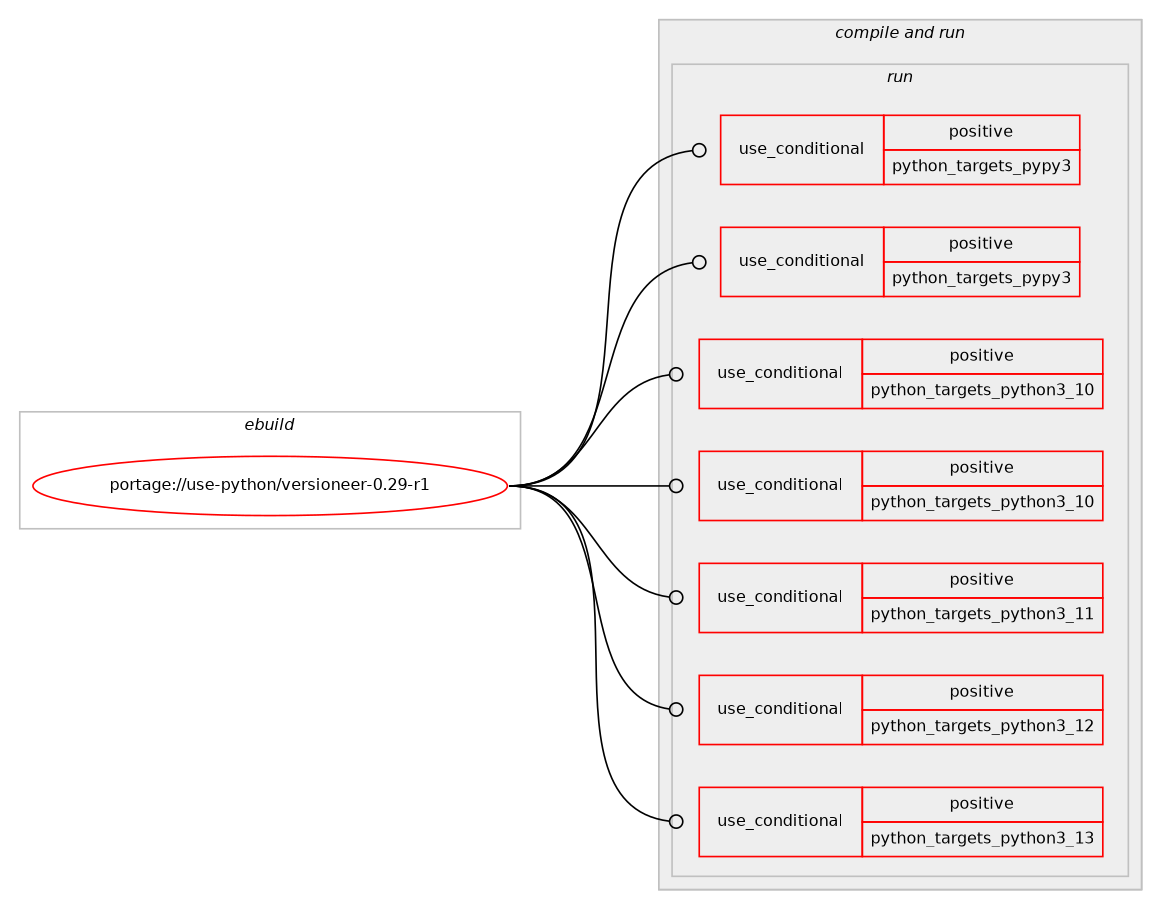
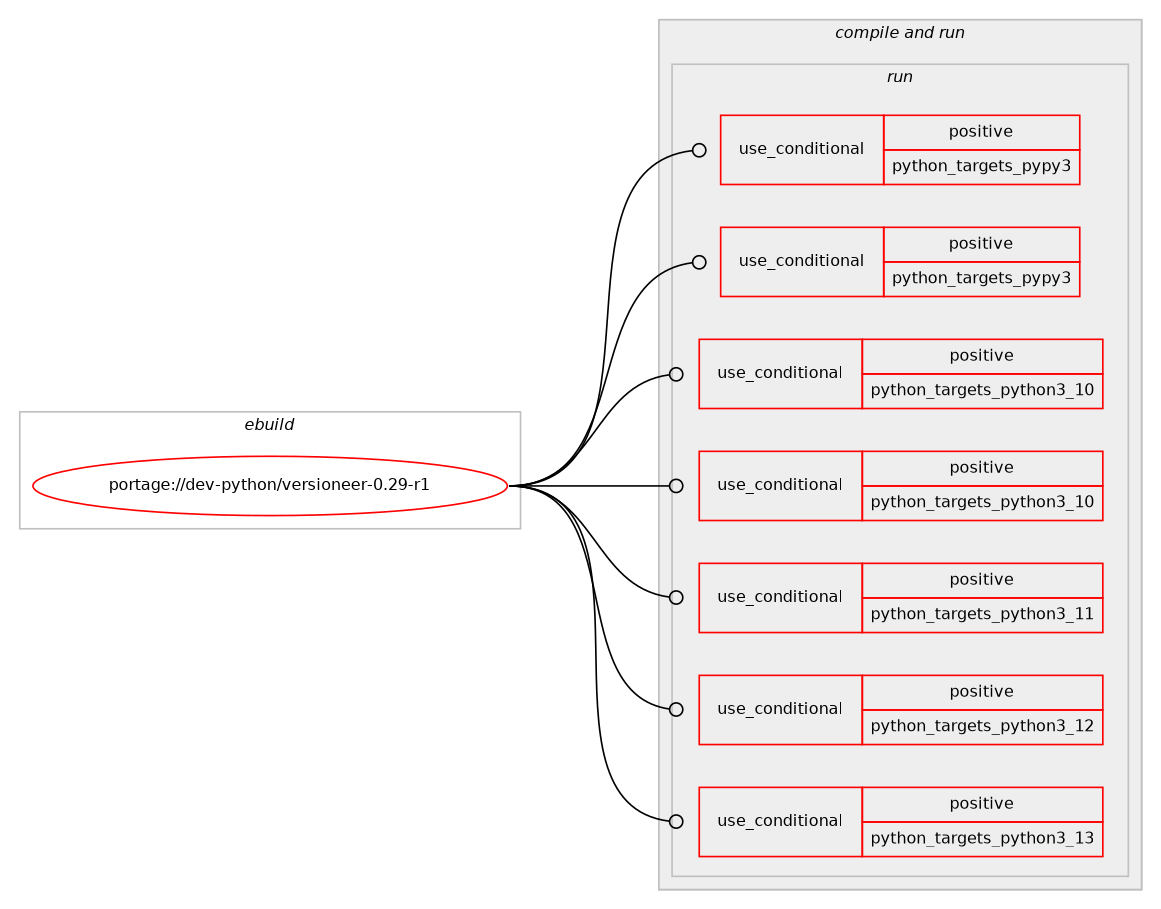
node "portage://use-python/versioneer-0.29-r1": label "portage://use-python/versioneer-0.29-r1" -> "portage://dev-python/versioneer-0.29-r1"
